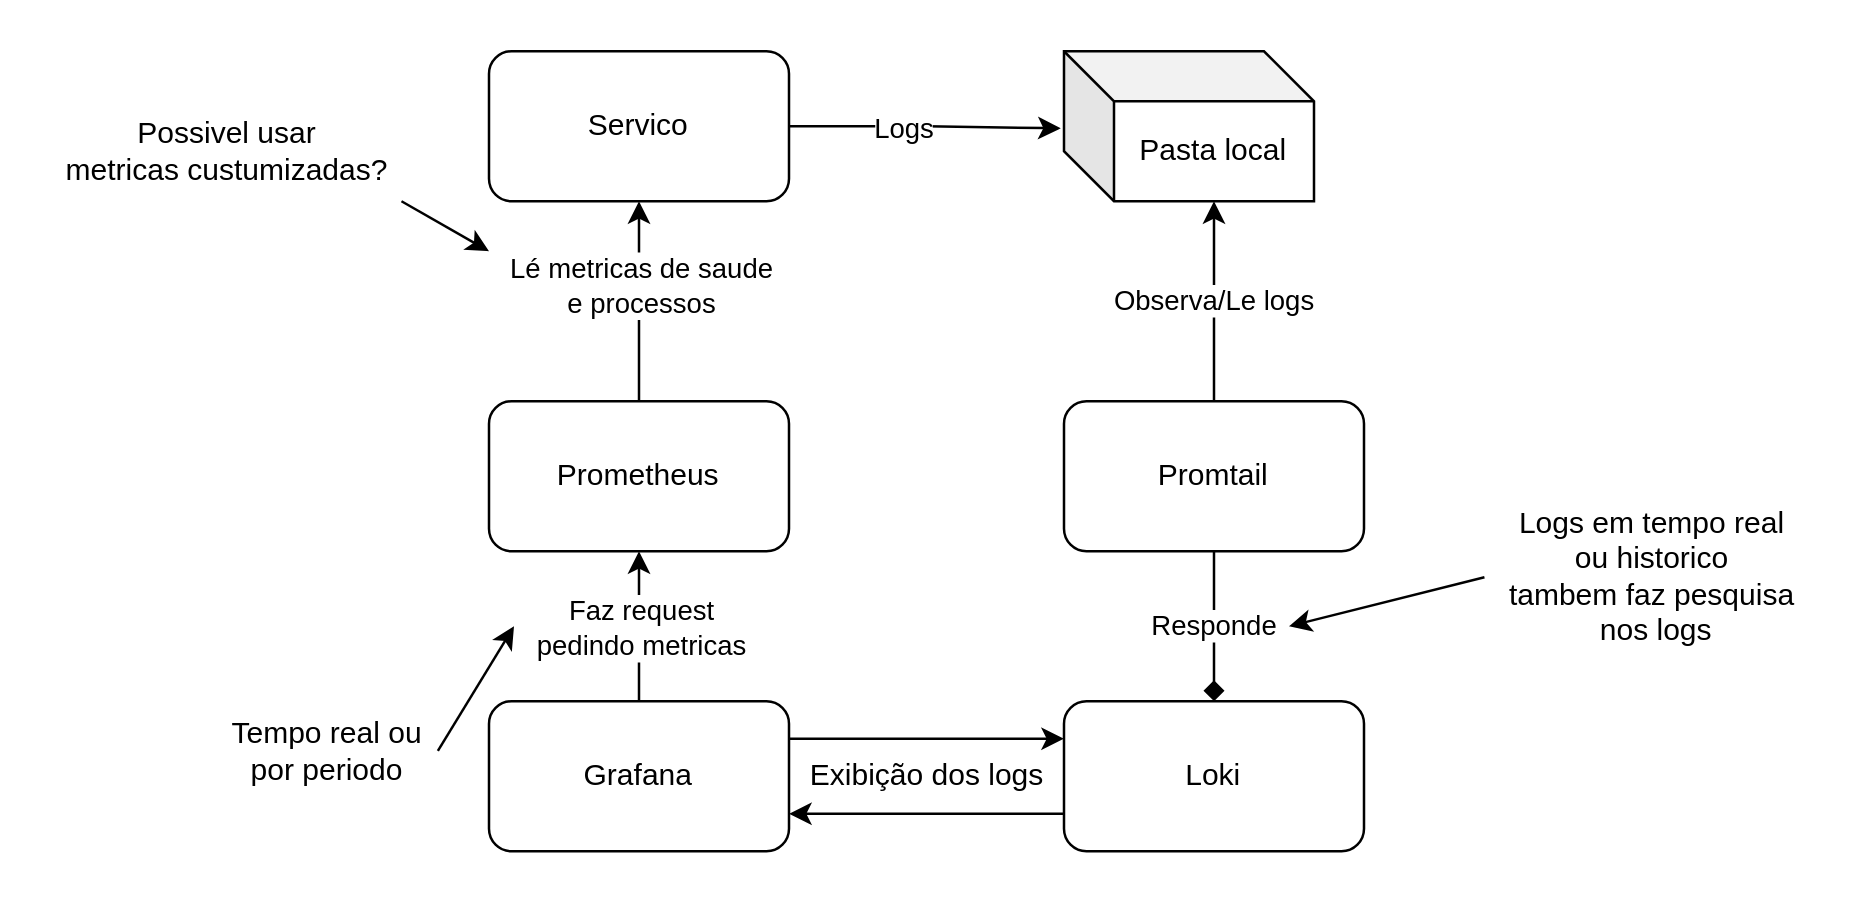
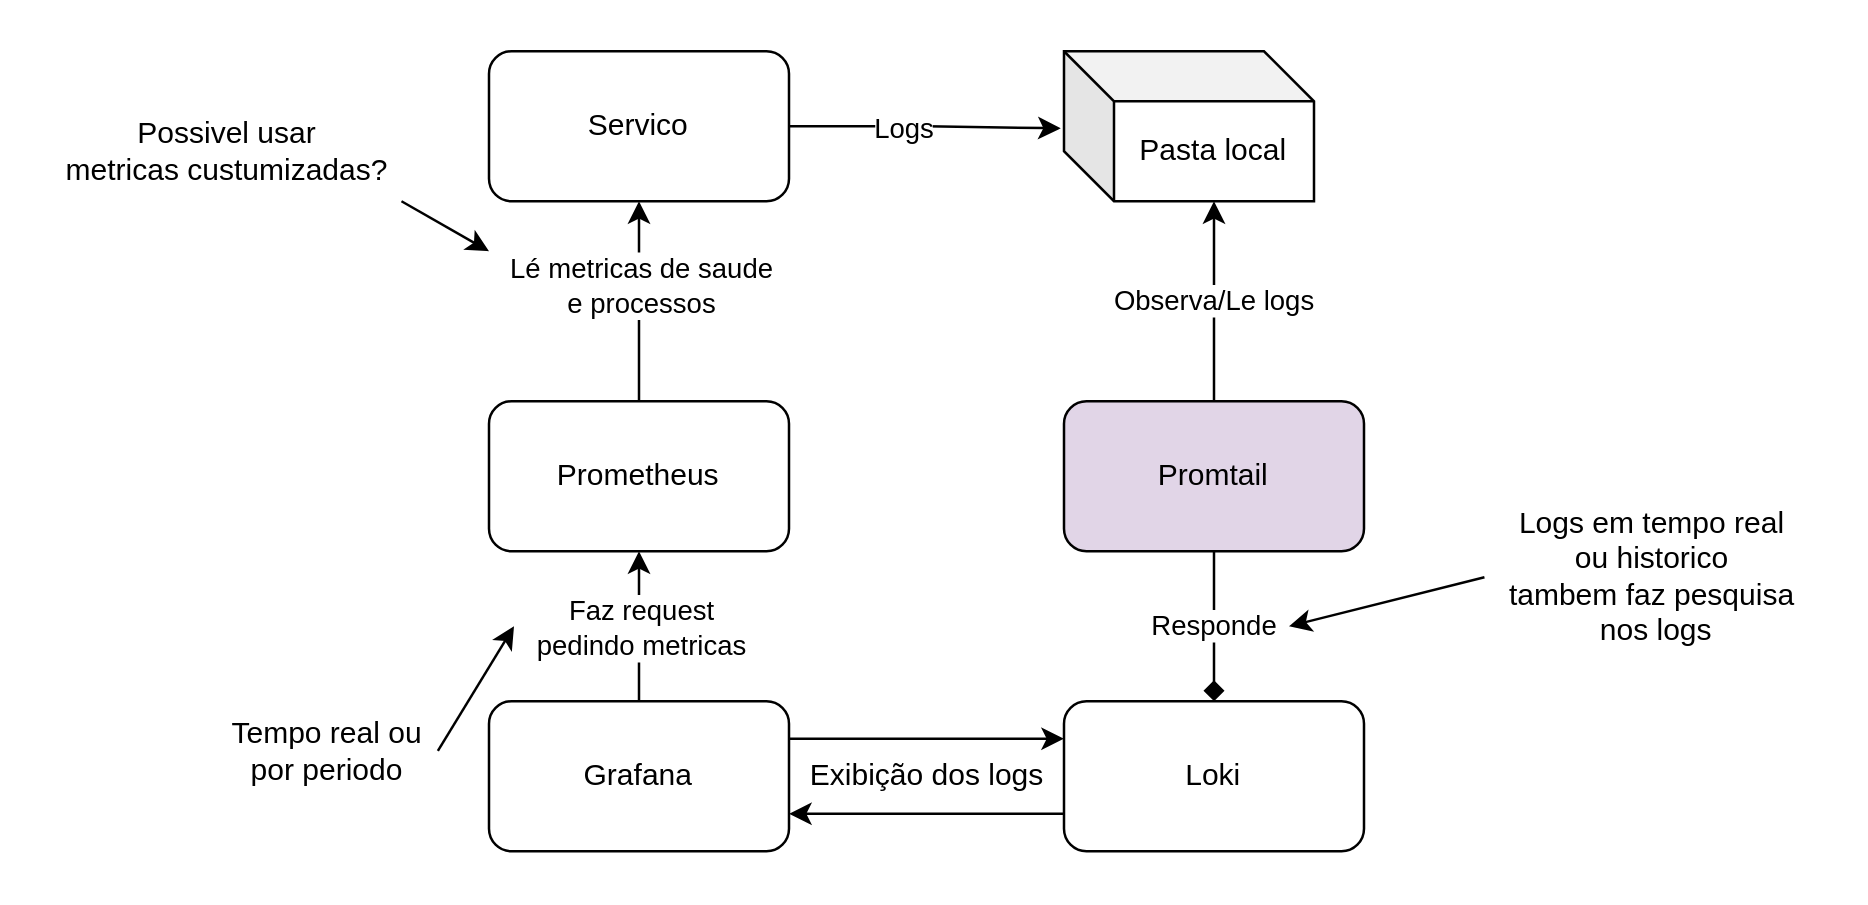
node "Promtail": fillcolor #ffffff -> #e1d5e7
